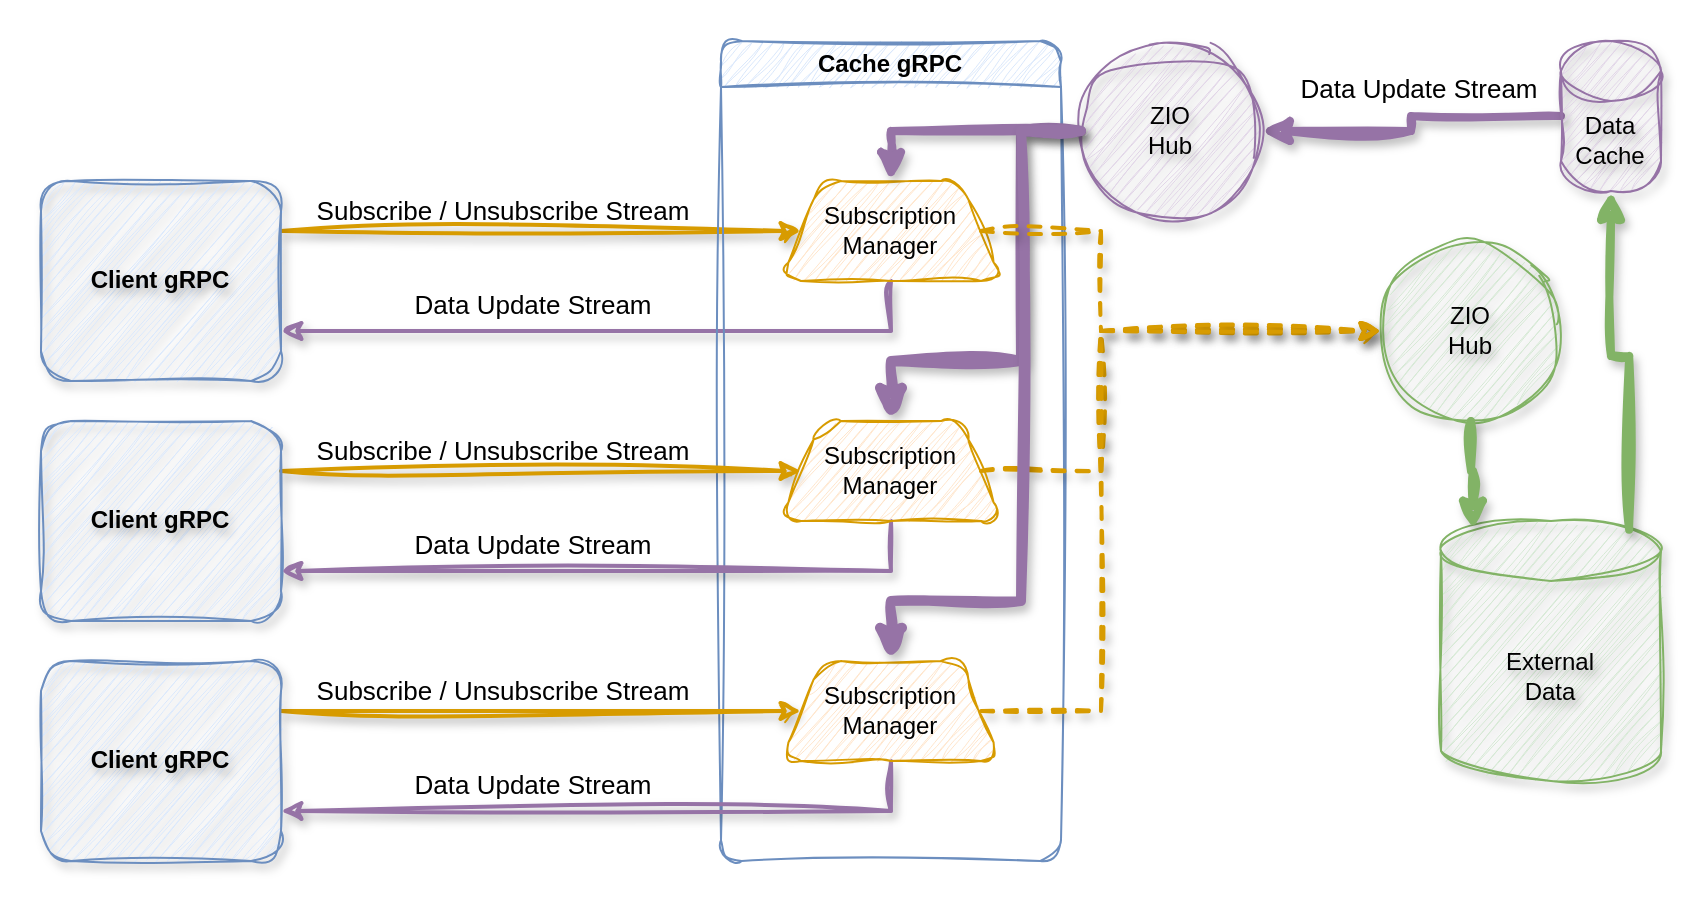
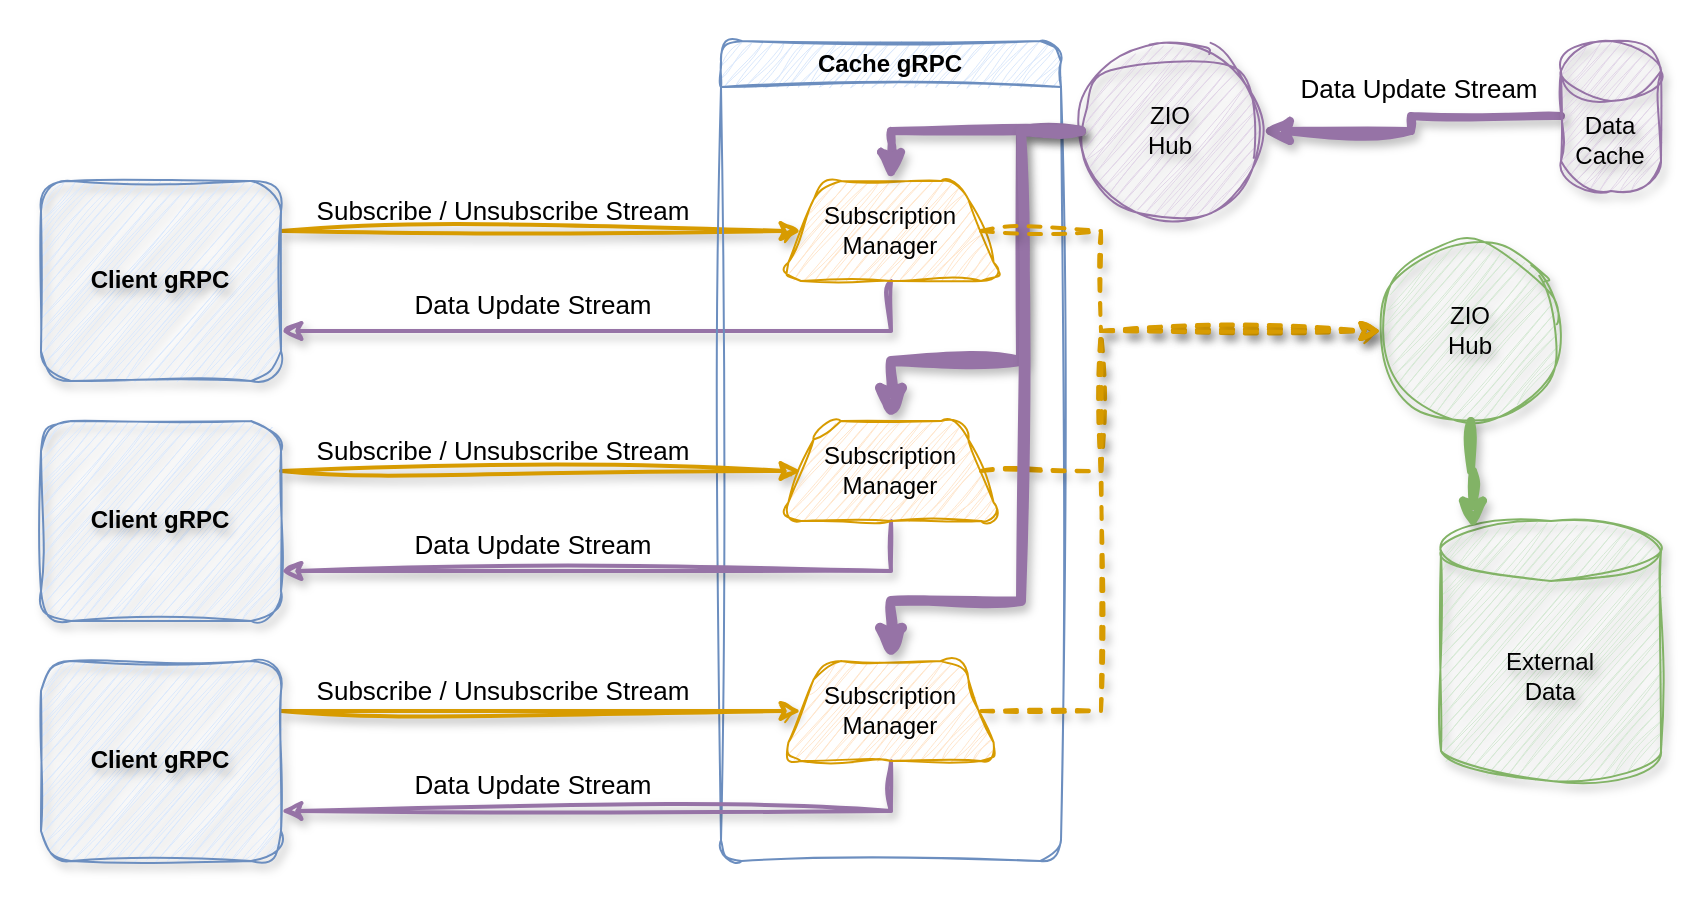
edge "External Data" -> "Data Cache": removed
